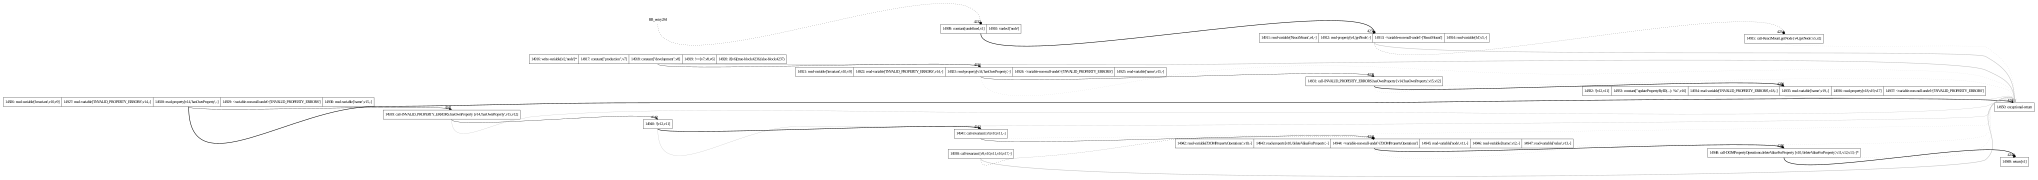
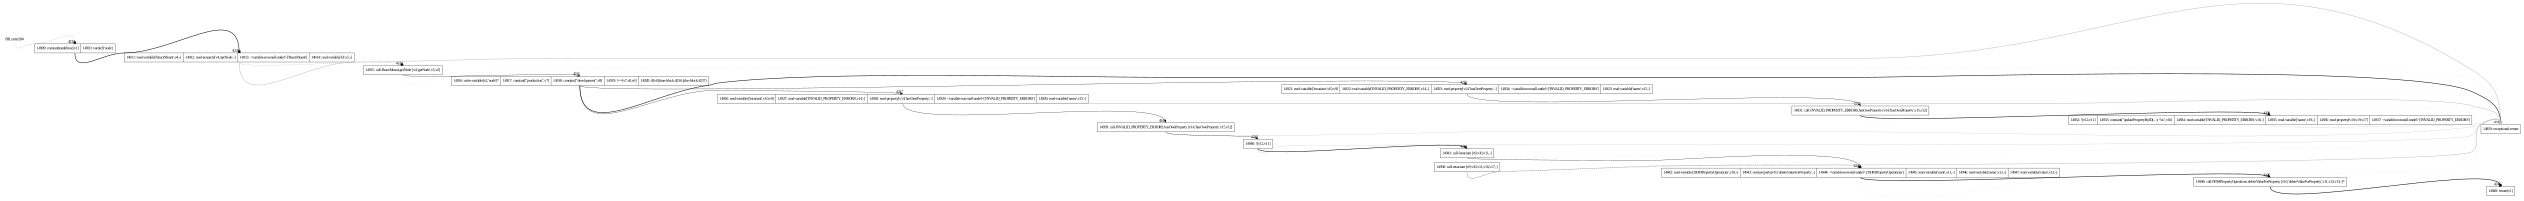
edge "14916: write-variable[v2,'node']*" -> "14950: exceptional-return": color gray -> black
edge "14915: call-ReactMount.getNode [v4,'getNode',v5,v2]" -> "14916: write-variable[v2,'node']*": added
edge "14916: write-variable[v2,'node']*" -> "14926: read-variable['invariant',v10,v9]": added
edge "14926: read-variable['invariant',v10,v9]" -> "14950: exceptional-return": color black -> gray
